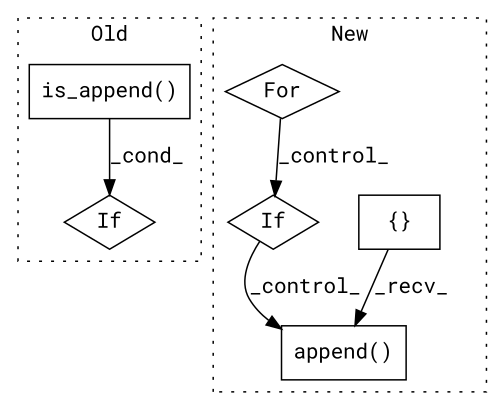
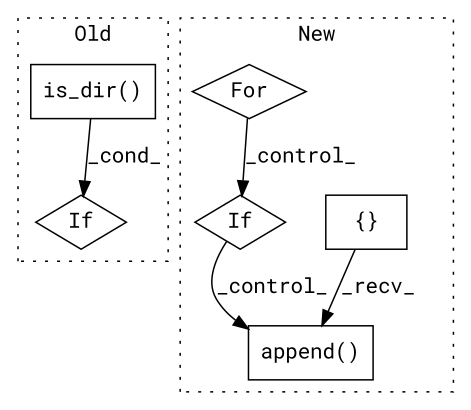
node "is_append()": label "is_append()" -> "is_dir()"
